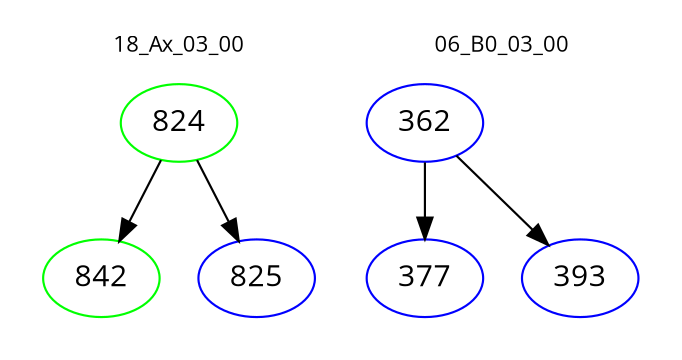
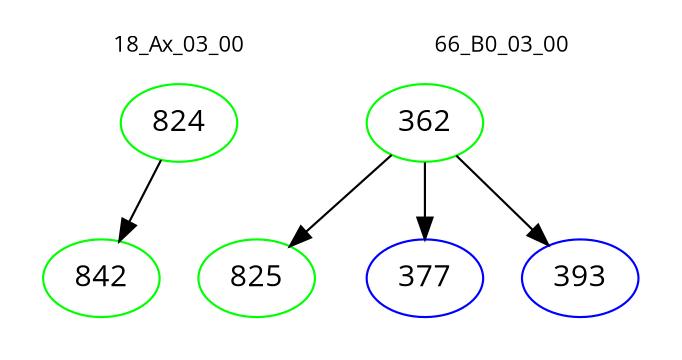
cluster "06_B0_03_00": label "06_B0_03_00" -> "66_B0_03_00"
node "362": color blue -> green
edge "824" -> "825": now "362" -> "825"
node "825": color blue -> green
